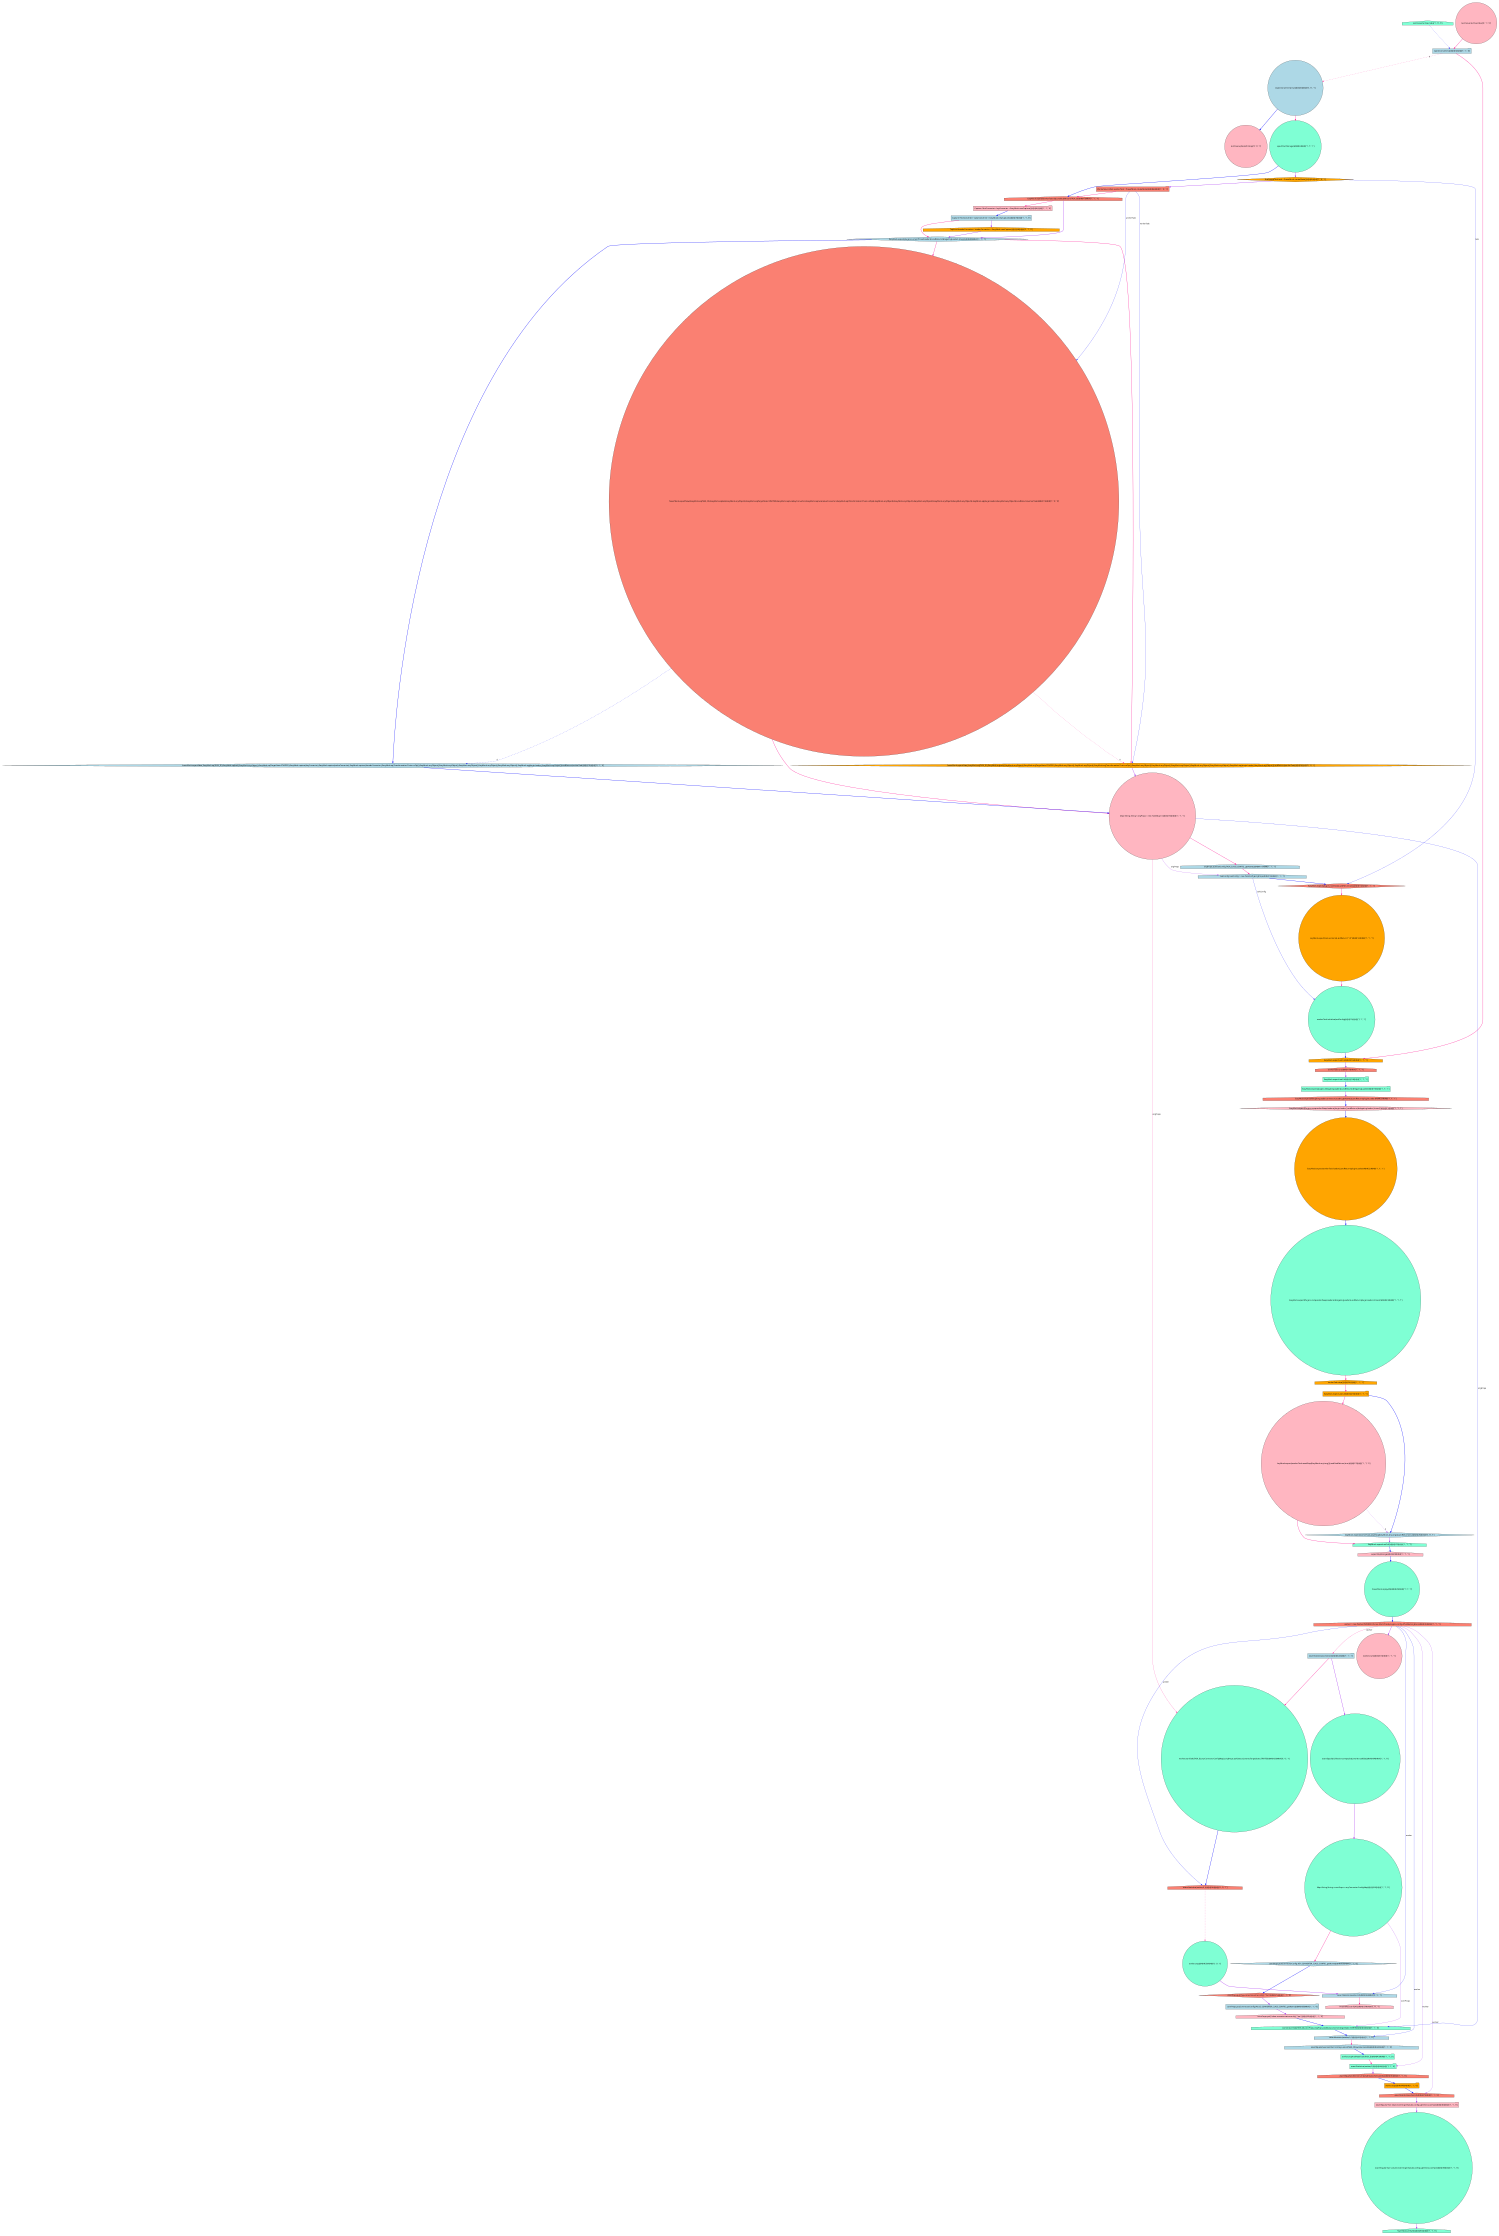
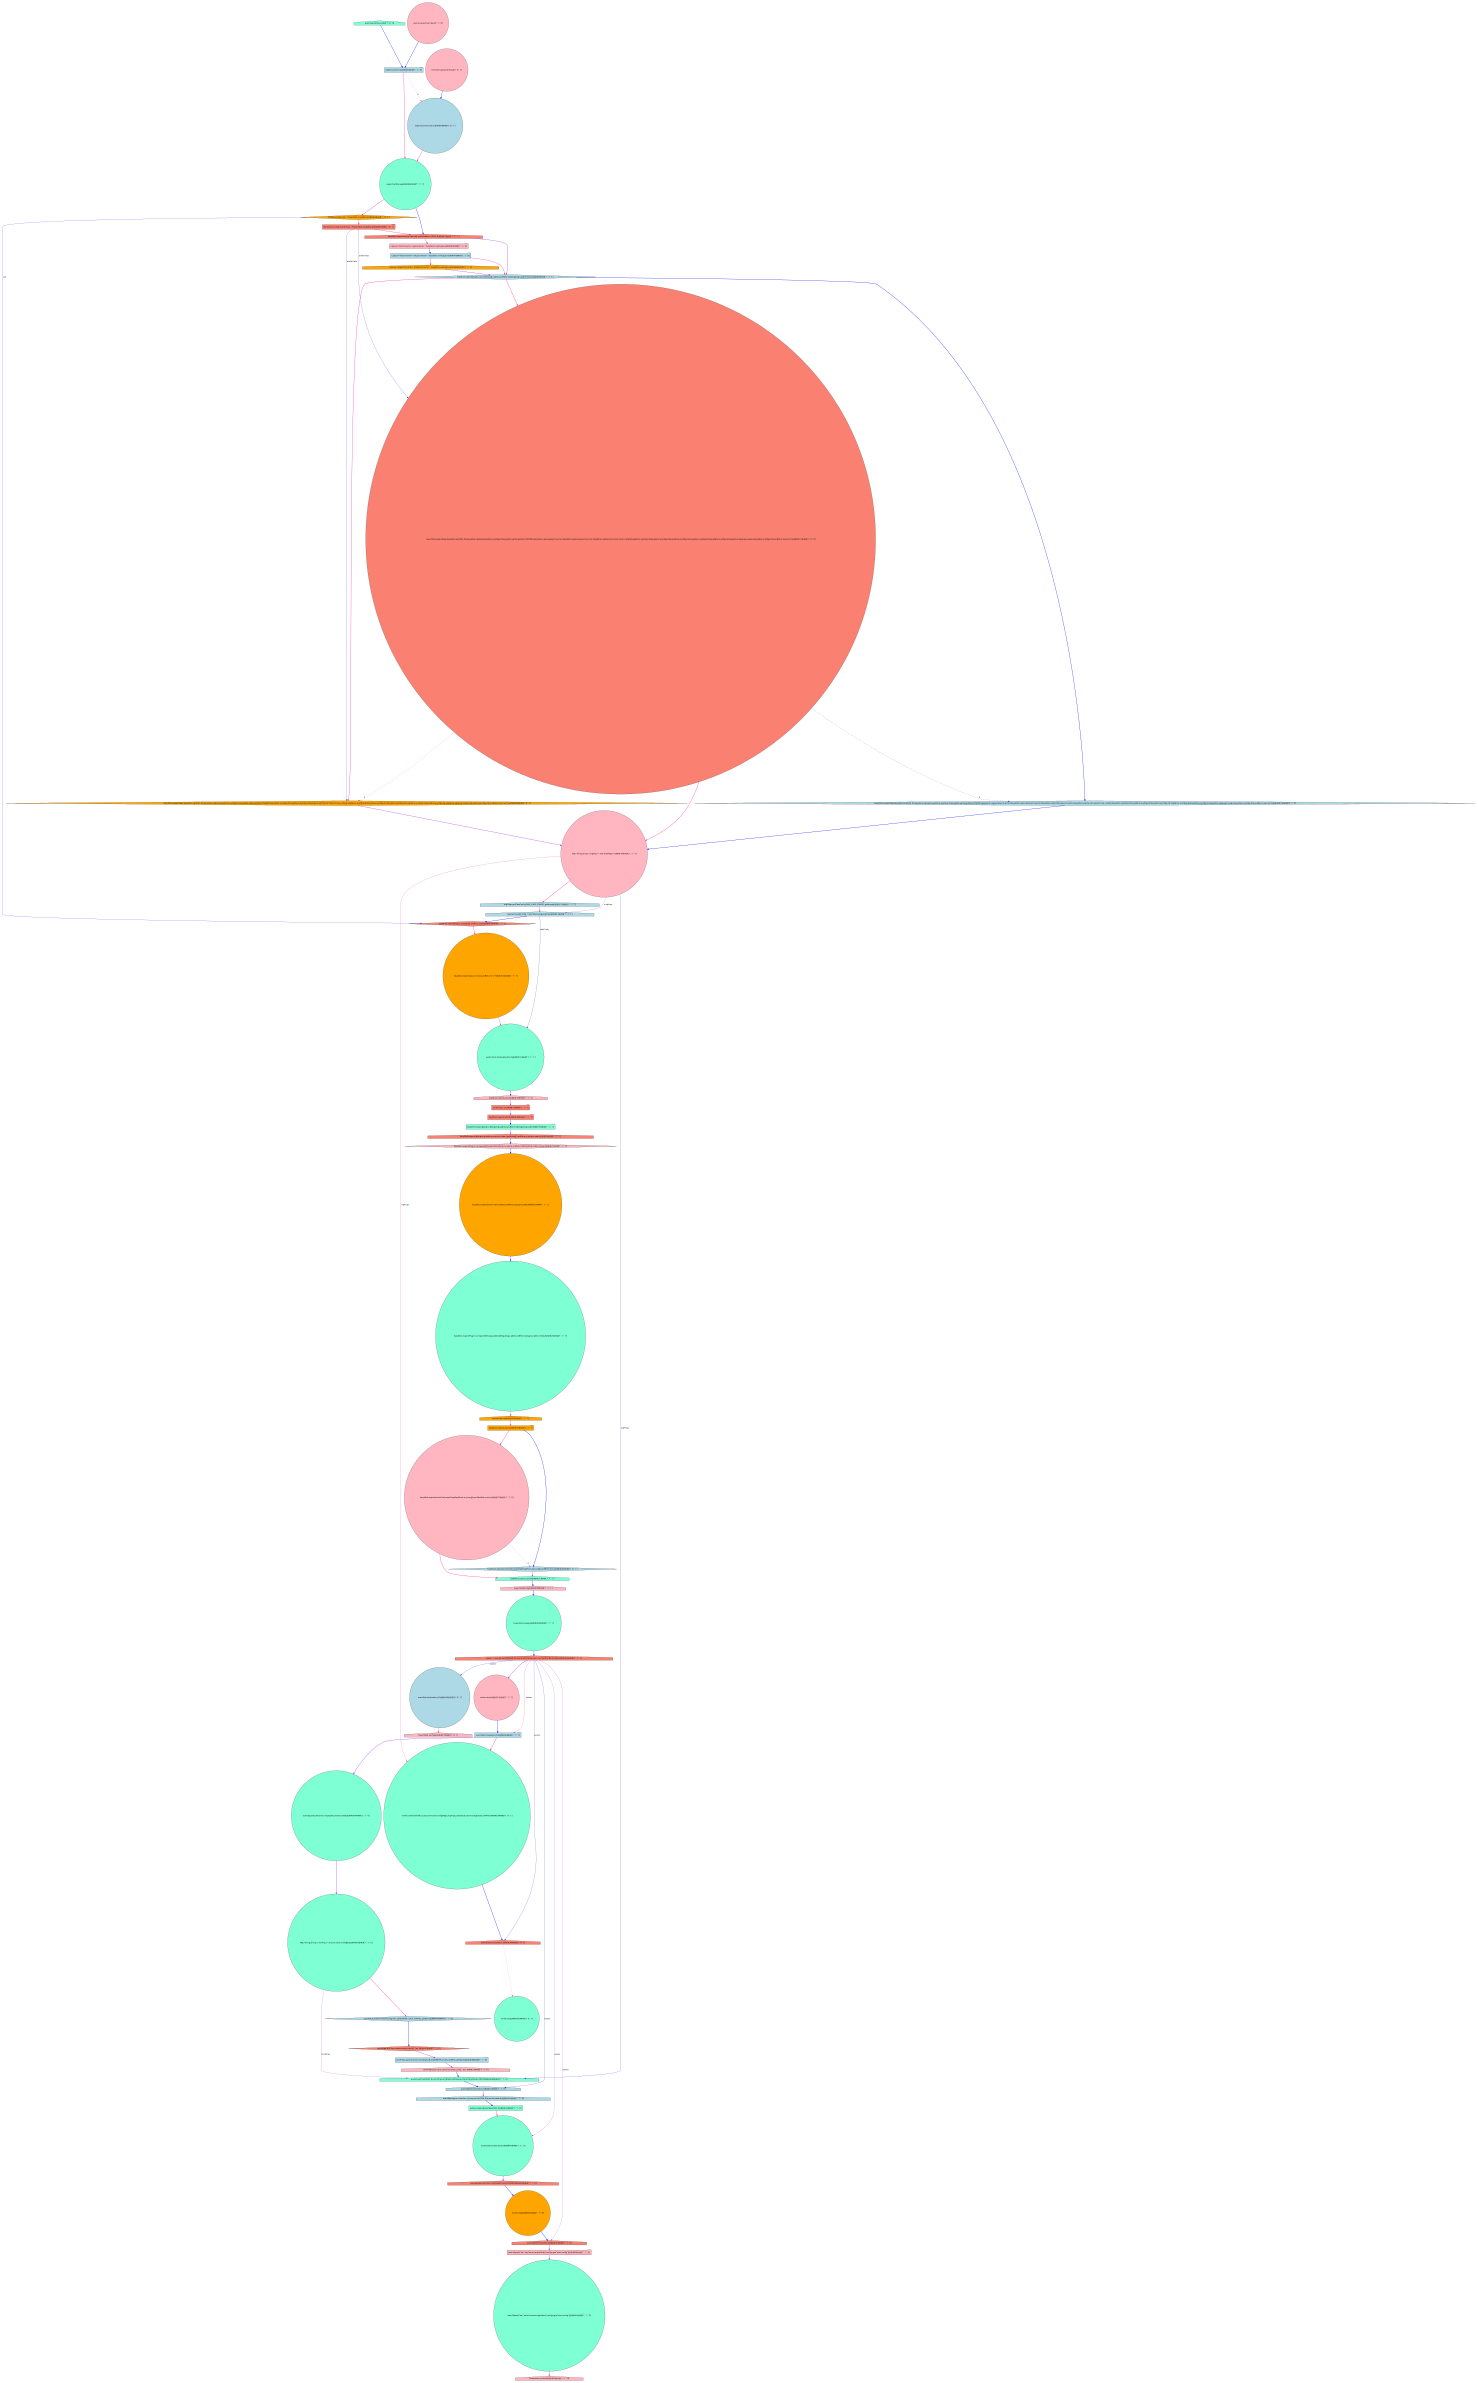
edge "testConverterOverrides['1', '0', '0']" -> "expectConverters()@@@3@@@['1', '1', '0']": style dashed -> bold
edge "testConverterOverrides['0', '1', '0']" -> "expectConverters()@@@3@@@['1', '1', '0']": color deeppink -> blue
edge "expectConverters(true)@@@3@@@['0', '0', '1']" -> "testCleanupTasksOnStop['0', '0', '1']": reversed
edge "expectConverters()@@@3@@@['1', '1', '0']" -> "EasyMock.expectLastCall()@@@16@@@['1', '1', '1']": now "expectConverters()@@@3@@@['1', '1', '0']" -> "expectStartStorage()@@@4@@@['1', '1', '1']"
node "EasyMock.expectLastCall()@@@16@@@['1', '1', '1']": fillcolor orange -> lightpink
node "workerTask.run()@@@17@@@['1', '1', '1']": shape house -> folder
node "EasyMock.expectLastCall()@@@18@@@['1', '1', '1']": fillcolor aquamarine -> salmon
edge "worker.start()@@@31@@@['1', '1', '1']" -> "assertStatistics(worker,0,0)@@@32@@@['1', '1', '1']": added
edge "worker.stop()@@@35@@@['0', '0', '1']" -> "assertStatistics(worker,0,0)@@@36@@@['0', '0', '1']": removed
node "assertStatistics(worker,0,0)@@@36@@@['0', '0', '1']": shape house -> circle
node "assertStatistics(worker,0,0)@@@44@@@['1', '1', '0']": shape folder -> circle
node "worker.stop()@@@46@@@['1', '1', '0']": shape folder -> circle
node "PowerMock.verifyAll()@@@50@@@['1', '1', '0']": fillcolor aquamarine -> lightpink
